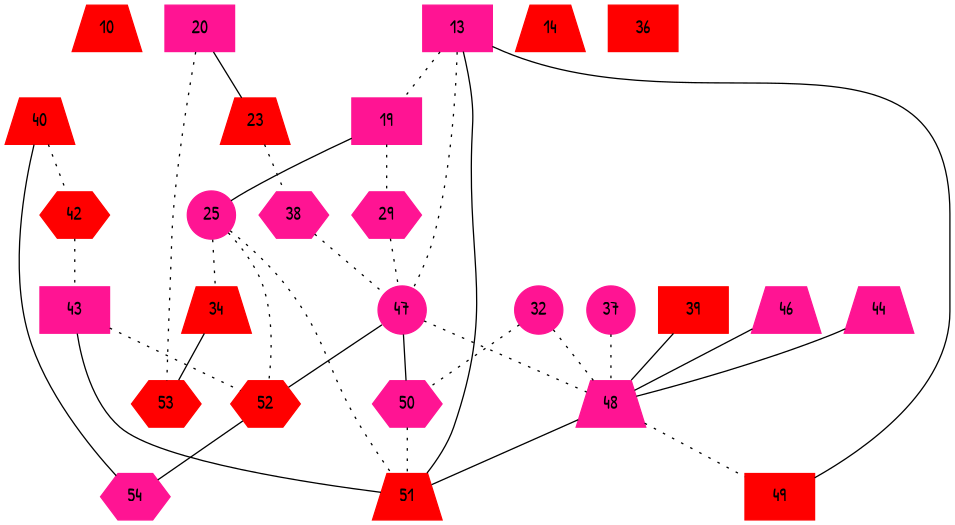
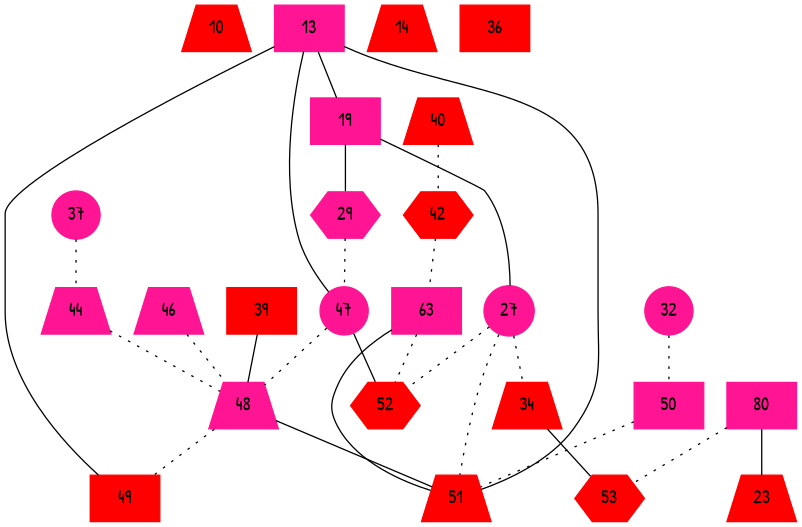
node "20": label "20" -> "80"
edge "13" -- "19": style dotted -> solid
edge "19" -- "29": style dotted -> solid
edge "13" -- "47": style dotted -> solid
node "25": label "25" -> "27"
node "38": removed
node "43": label "43" -> "63"
edge "32" -- "48": removed
edge "47" -- "50": removed
edge "37" -- "48": now "37" -- "44"
edge "46" -- "48": style solid -> dotted
edge "44" -- "48": style solid -> dotted
node "50": shape hexagon -> box
node "54": removed
